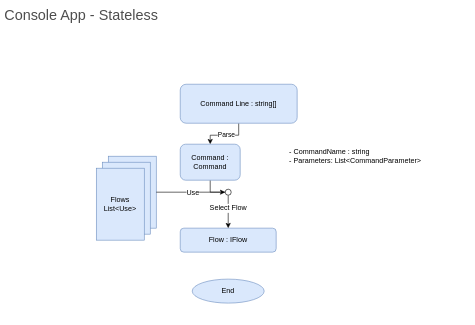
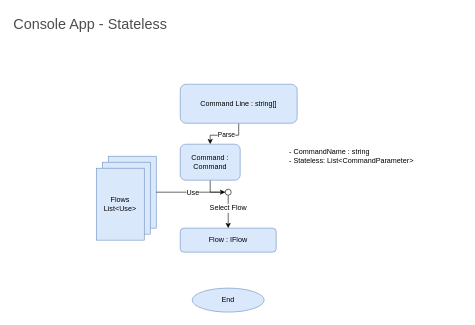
node "Console App - Stateless": moved (228, 15) -> (237, 24)
node "- CommandName : string - Parameters: List<CommandParameter>": label "- CommandName : string - Parameters: List<CommandParameter>" -> "- CommandName : string - Stateless: List<CommandParameter>"
node "End": moved (228, 291) -> (228, 300)
